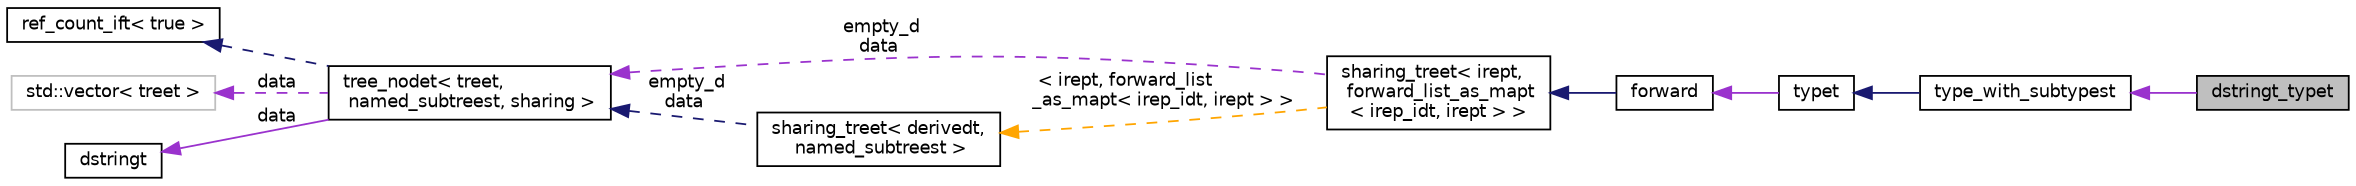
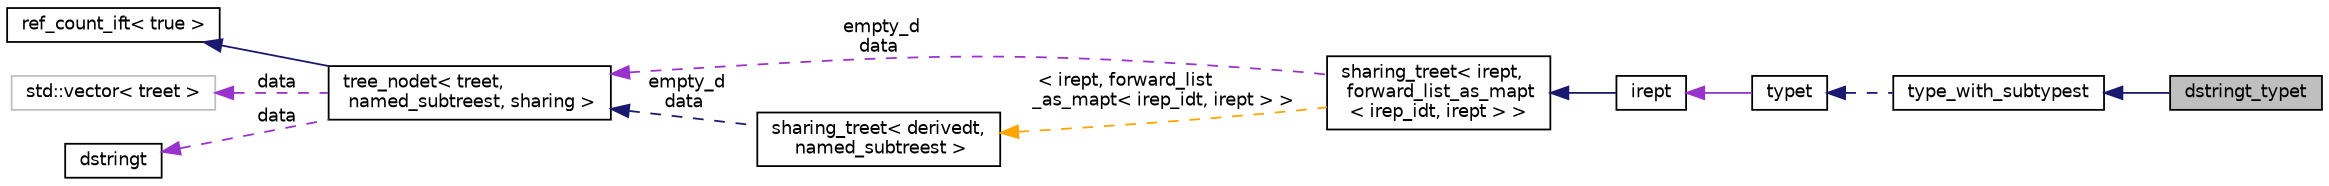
edge "tree_nodet< treet, named_subtreest, sharing >" -> "ref_count_ift< true >": style dashed -> solid
node "forward": label "forward" -> "irept"
edge "type_with_subtypest" -> "typet": style solid -> dashed
edge "dstringt_typet" -> "type_with_subtypest": color darkorchid3 -> midnightblue
edge "tree_nodet< treet, named_subtreest, sharing >" -> "dstringt": style solid -> dashed
